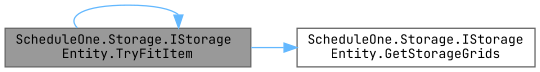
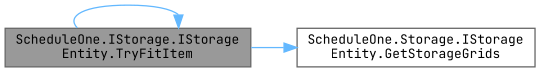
node "ScheduleOne.Storage.IStorage Entity.TryFitItem": label "ScheduleOne.Storage.IStorage Entity.TryFitItem" -> "ScheduleOne.IStorage.IStorage Entity.TryFitItem"
